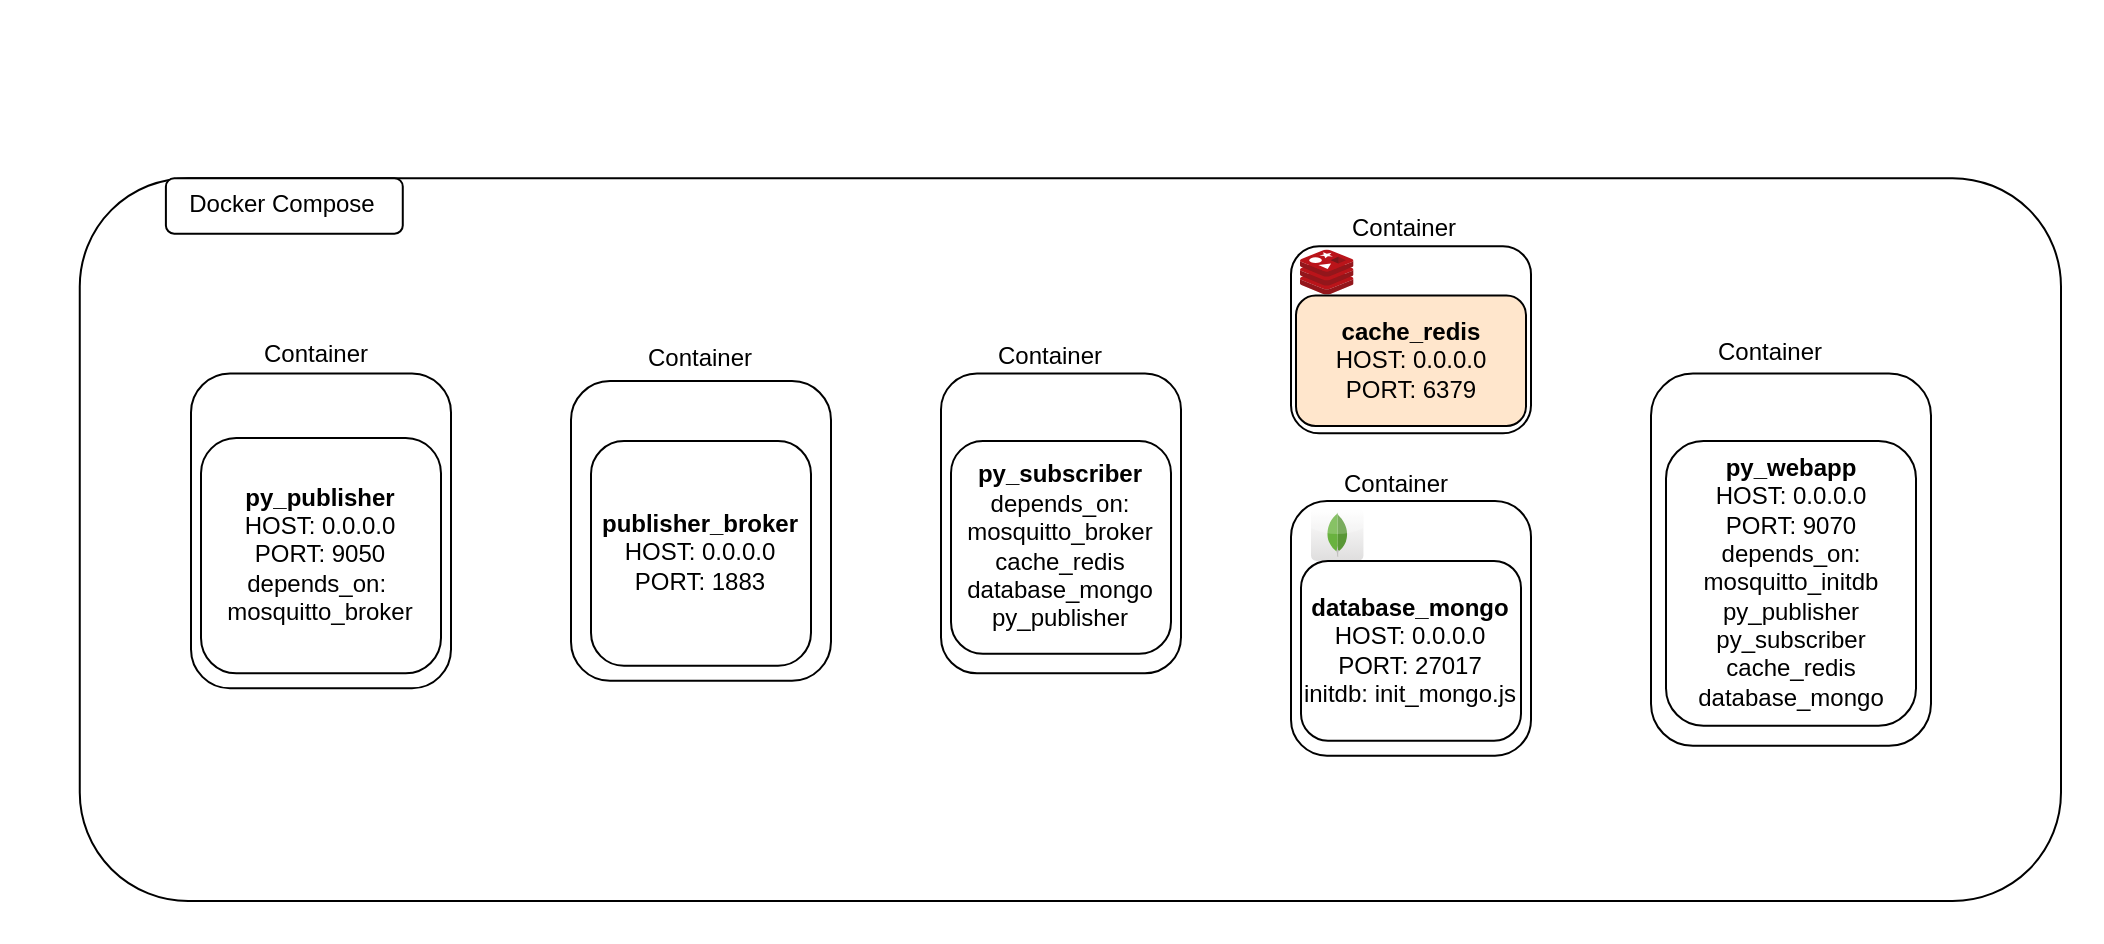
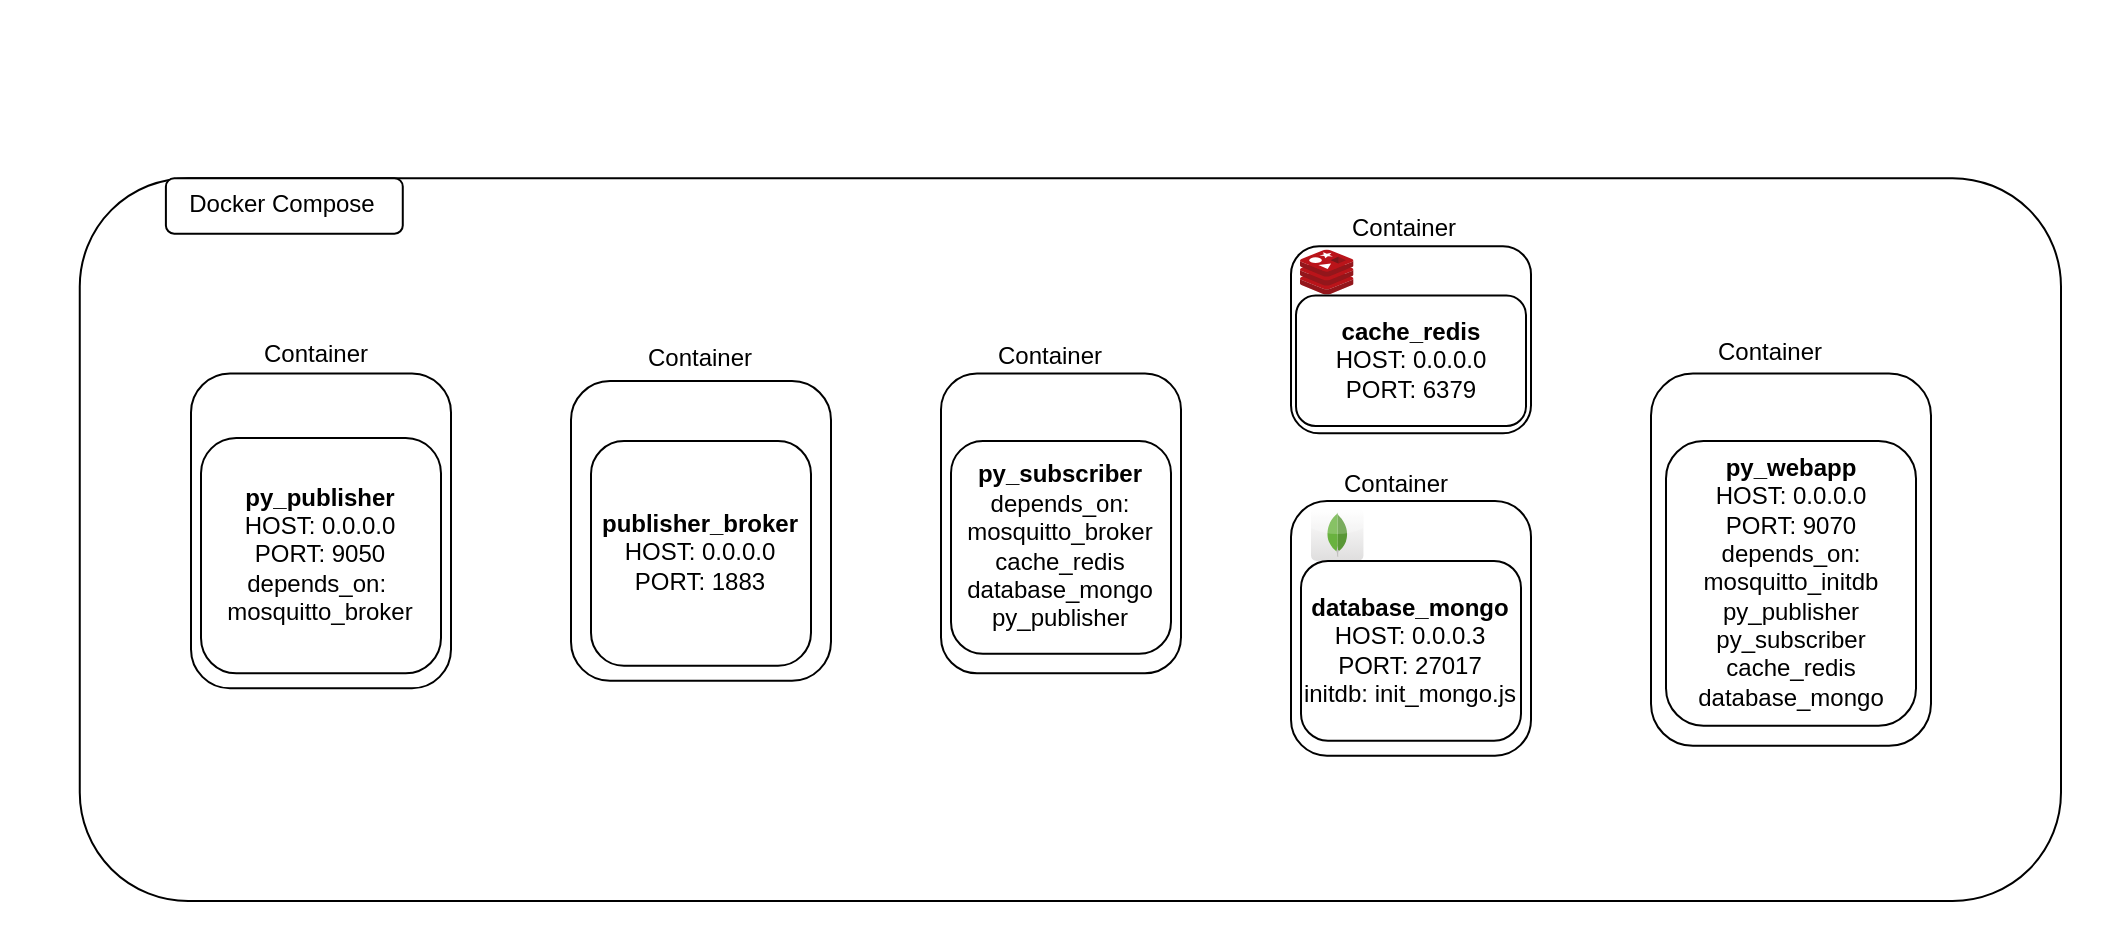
node "cache_redis HOST: 0.0.0.0 PORT: 6379": fillcolor #ffe6cc -> #ffffff
node "database_mongo HOST: 0.0.0.0 PORT: 27017 initdb: init_mongo.js": label "database_mongo HOST: 0.0.0.0 PORT: 27017 initdb: init_mongo.js" -> "database_mongo HOST: 0.0.0.3 PORT: 27017 initdb: init_mongo.js"
